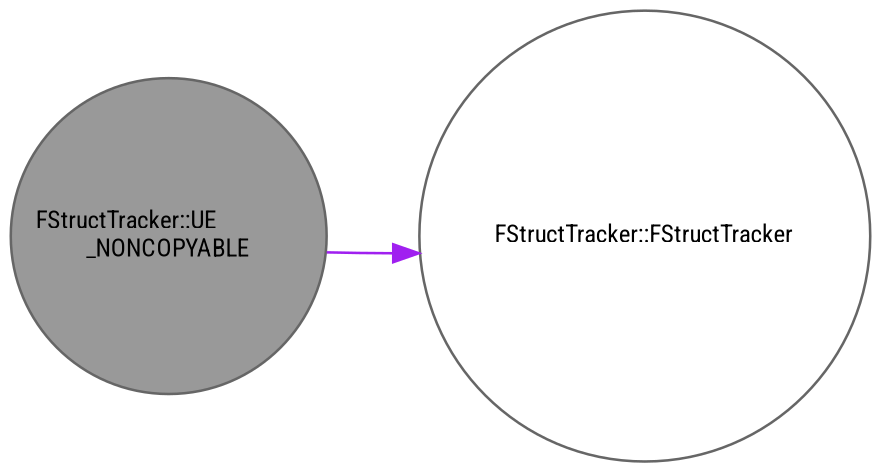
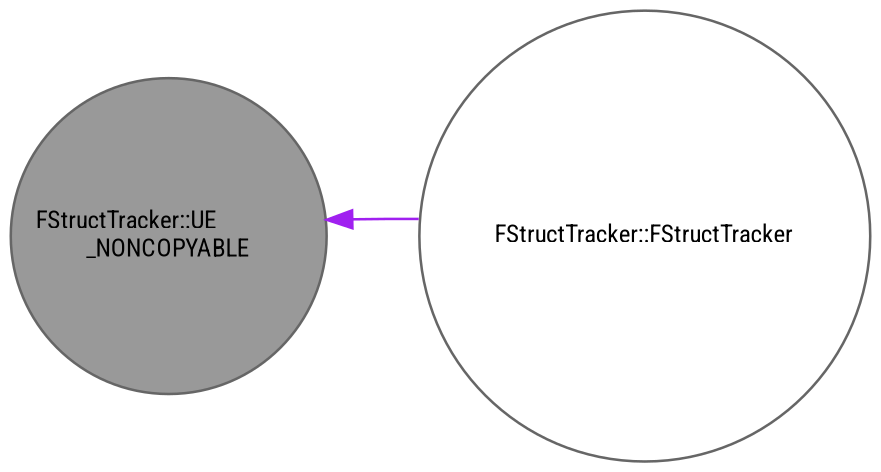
edge "FStructTracker::UE _NONCOPYABLE" -> "FStructTracker::FStructTracker": reversed
